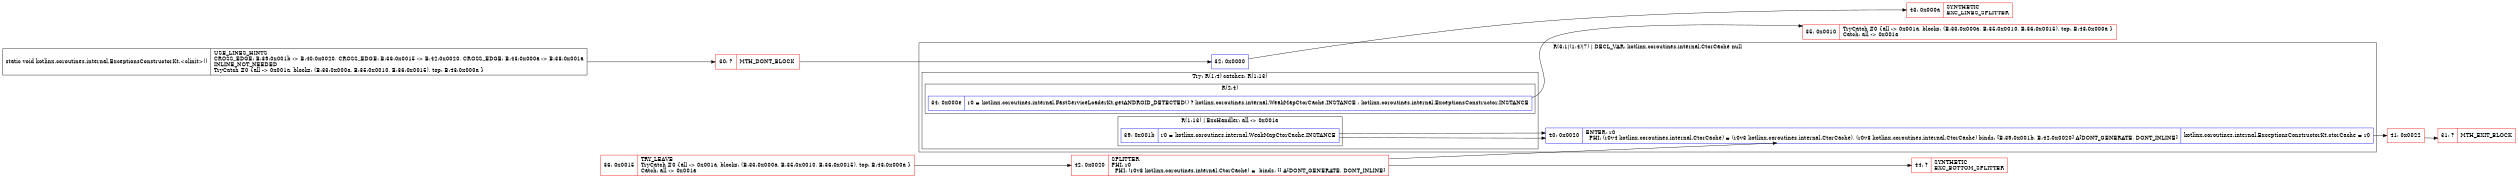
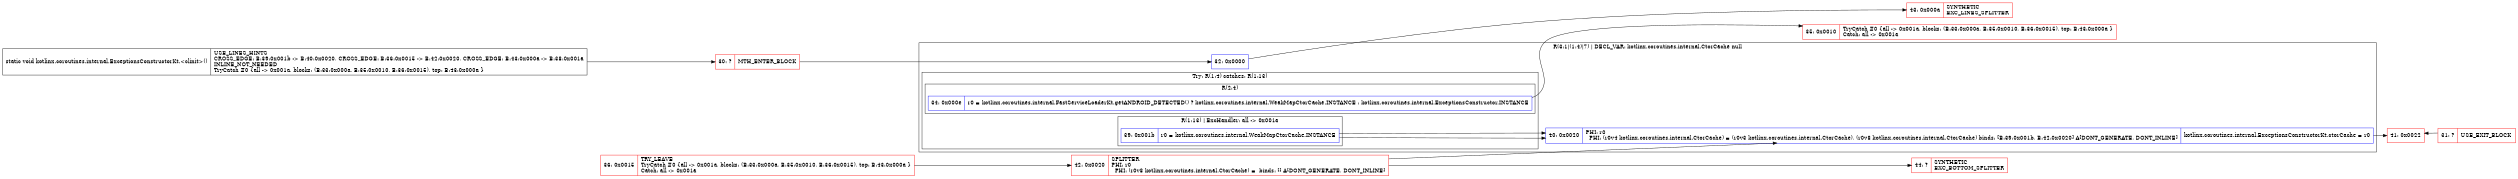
node "30: ?": text "MTH_DONT_BLOCK" -> "MTH_ENTER_BLOCK"
node "40: 0x0020": text "ENTER: r0" -> "PHI: r0"
node "31: ?": text "MTH_EXIT_BLOCK" -> "USE_EXIT_BLOCK"
edge "41: 0x0022" -> "31: ?": reversed
